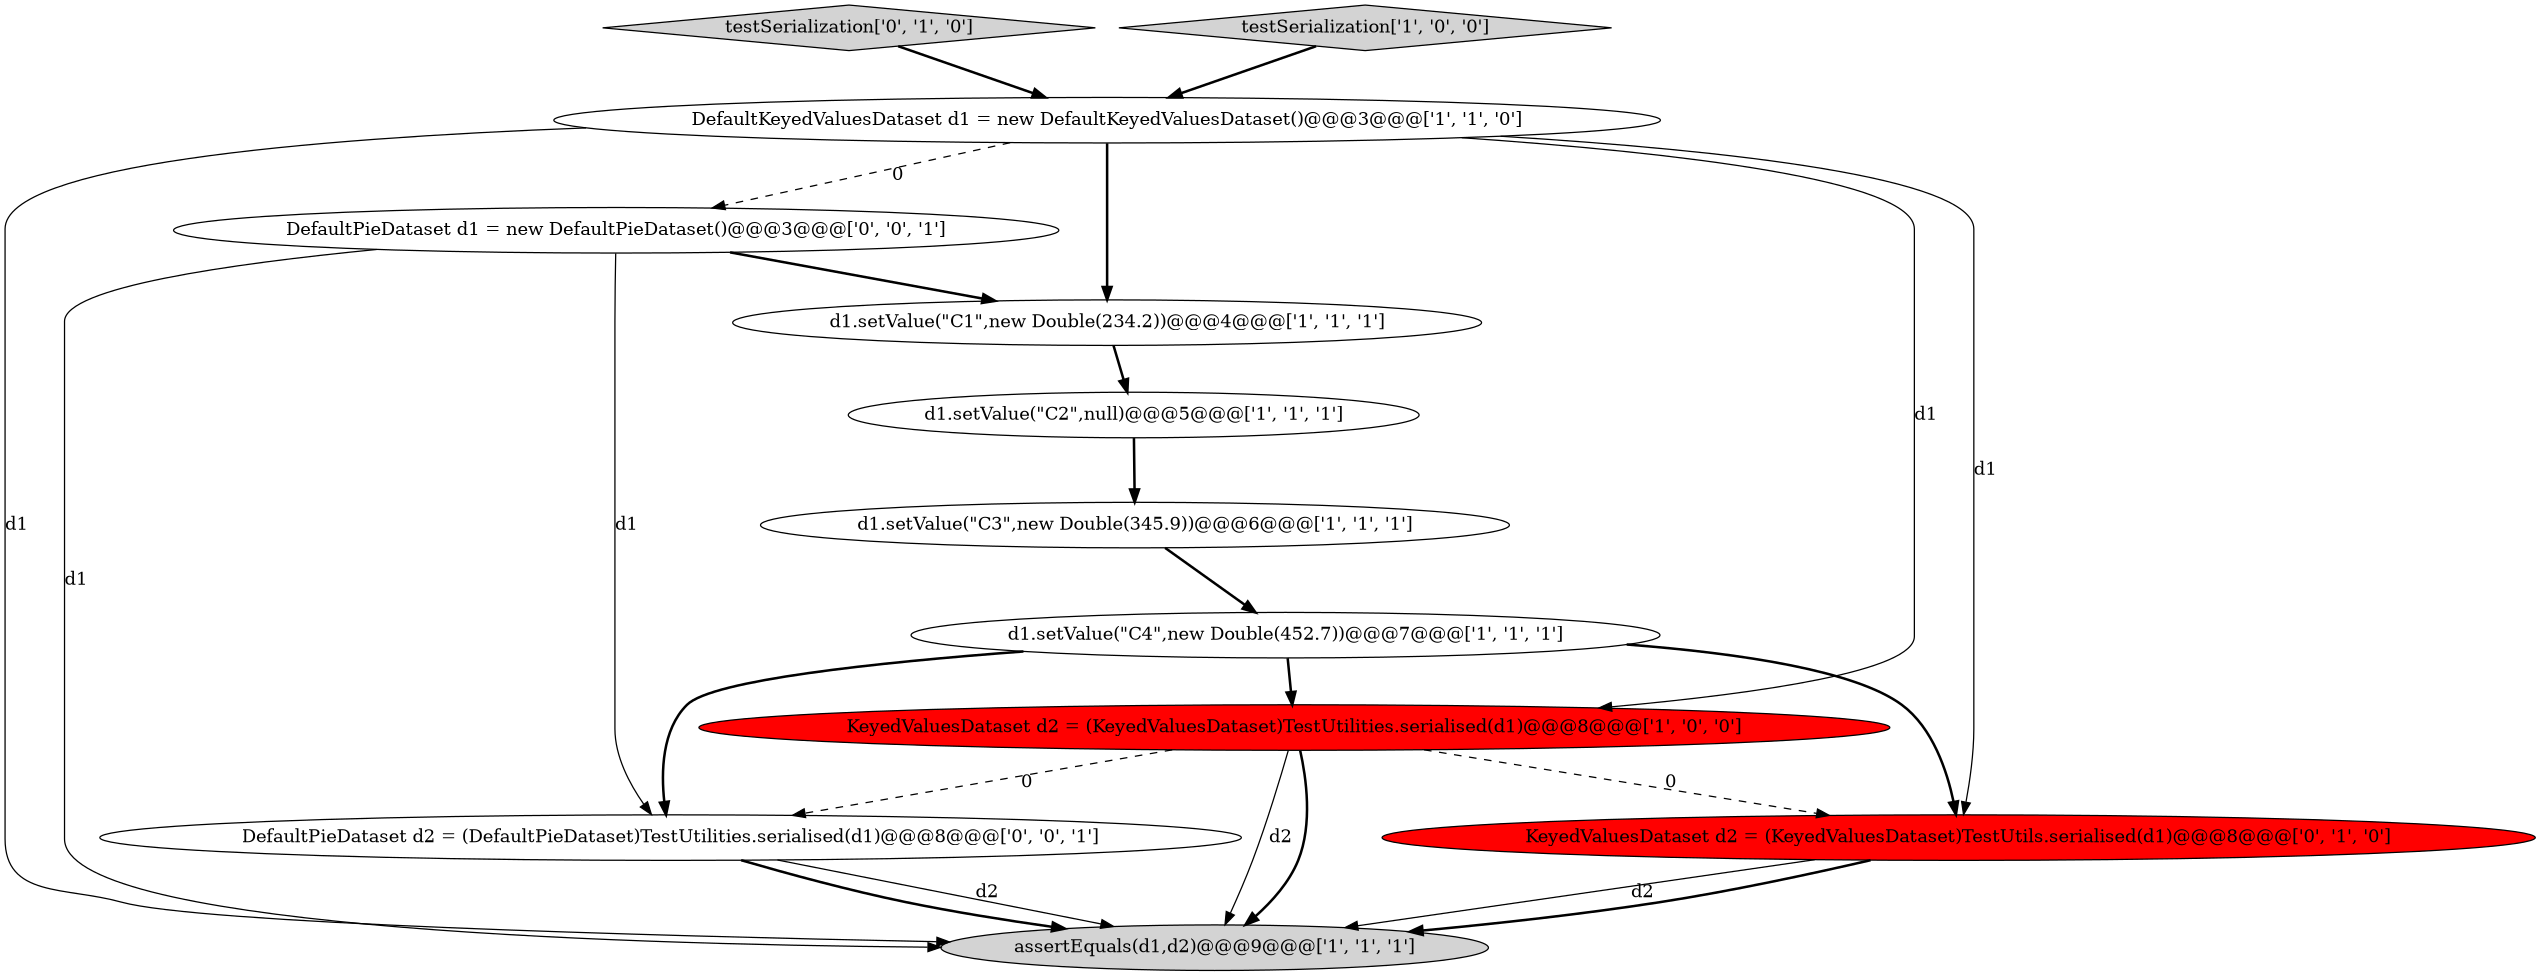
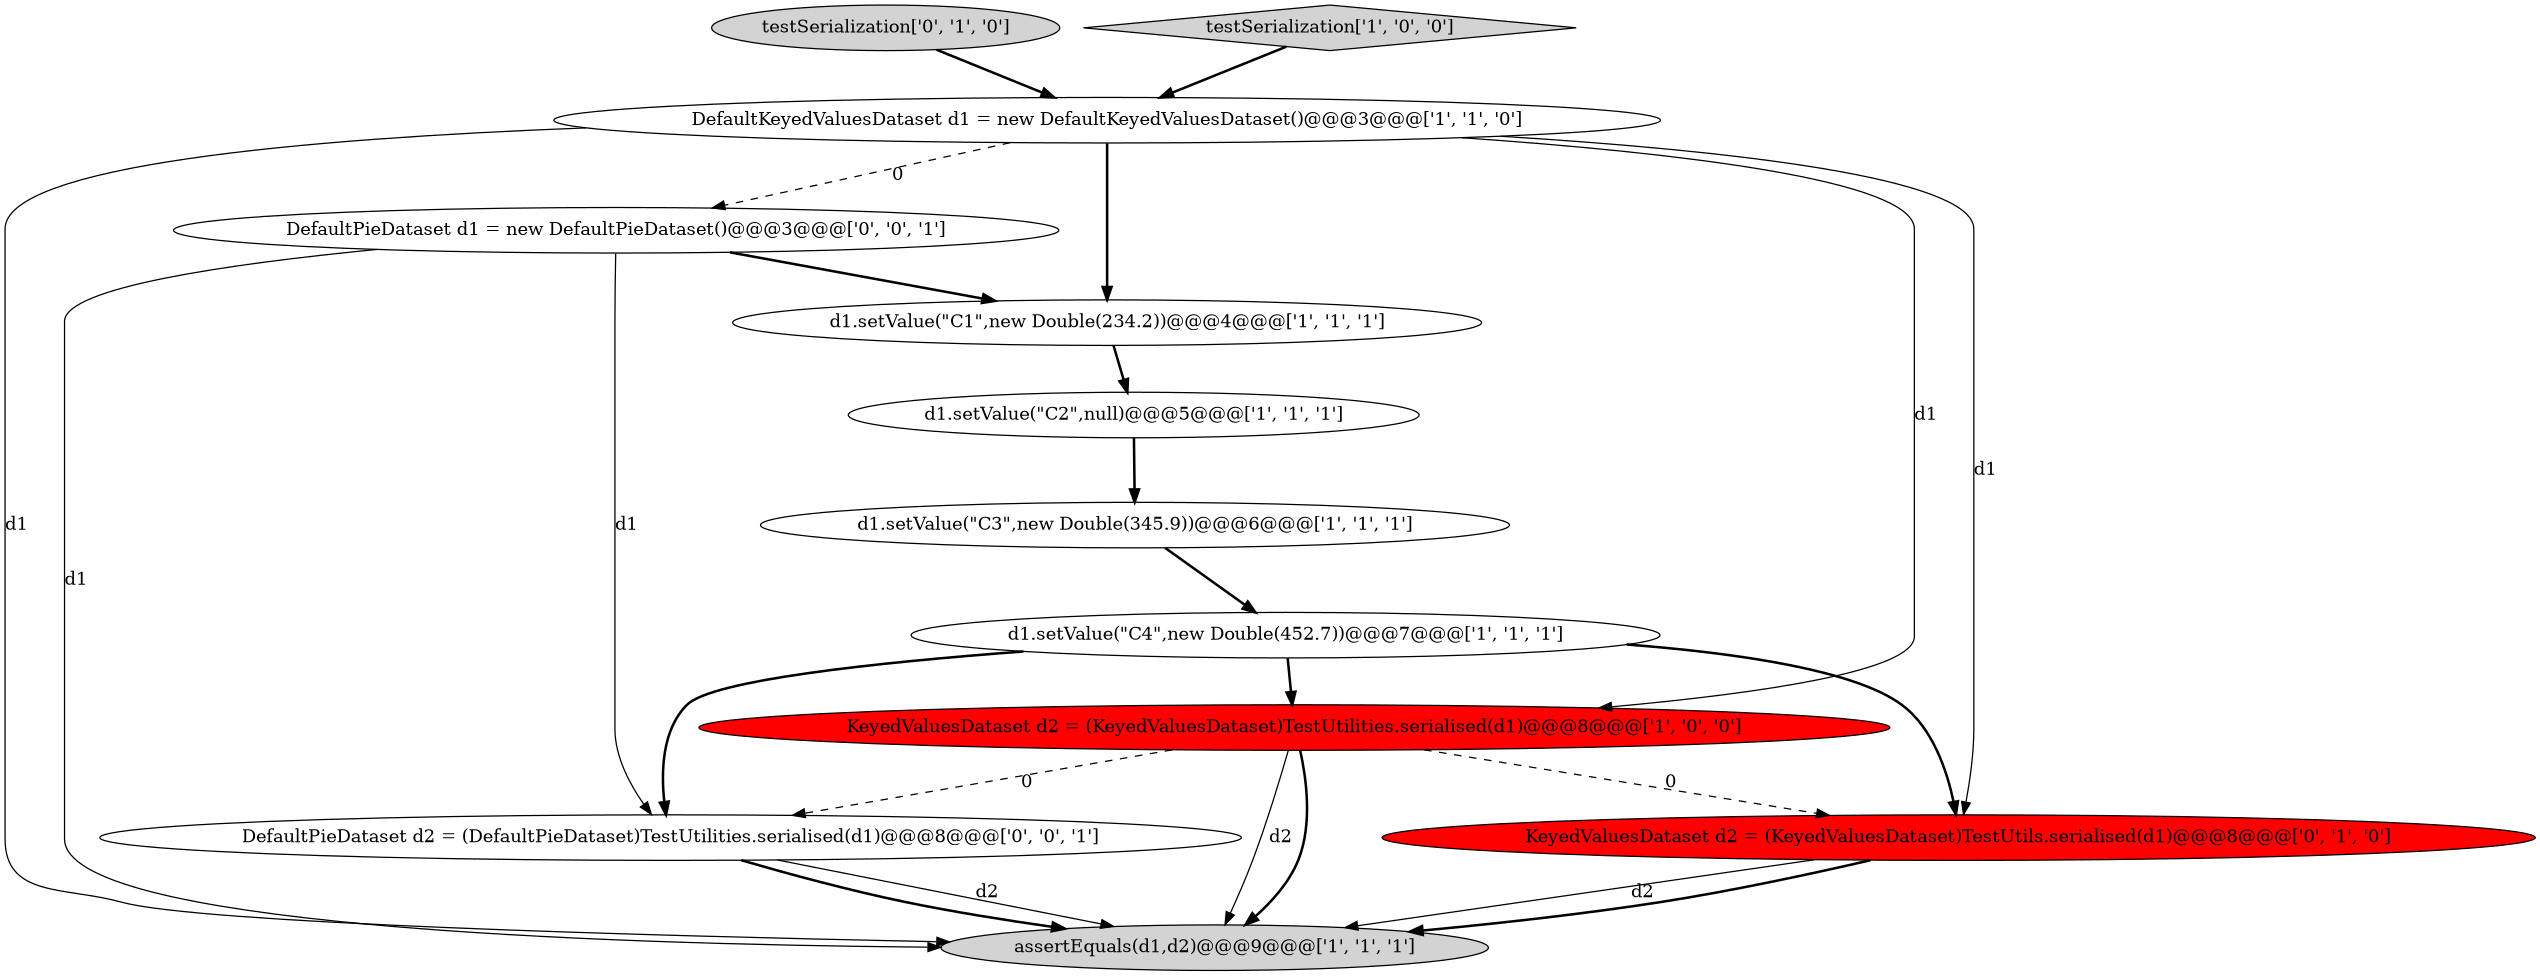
node "testSerialization['0', '1', '0']": shape diamond -> ellipse
